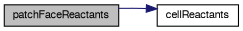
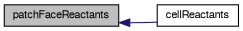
edge "patchFaceReactants" -> "cellReactants": reversed
